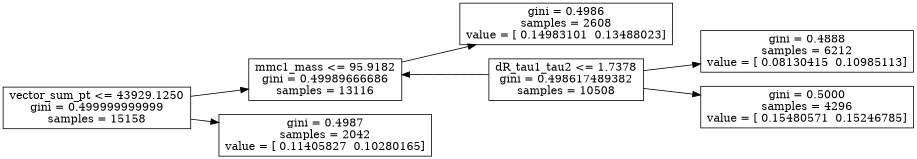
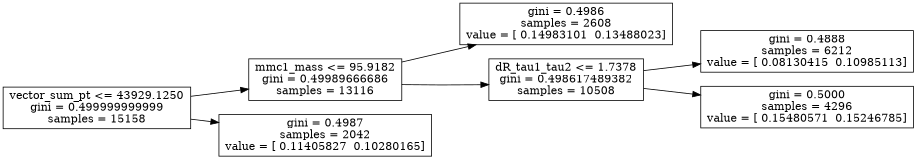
edge "dR_tau1_tau2 <= 1.7378 gini = 0.498617489382 samples = 10508" -> "mmc1_mass <= 95.9182 gini = 0.49989666686 samples = 13116": reversed
